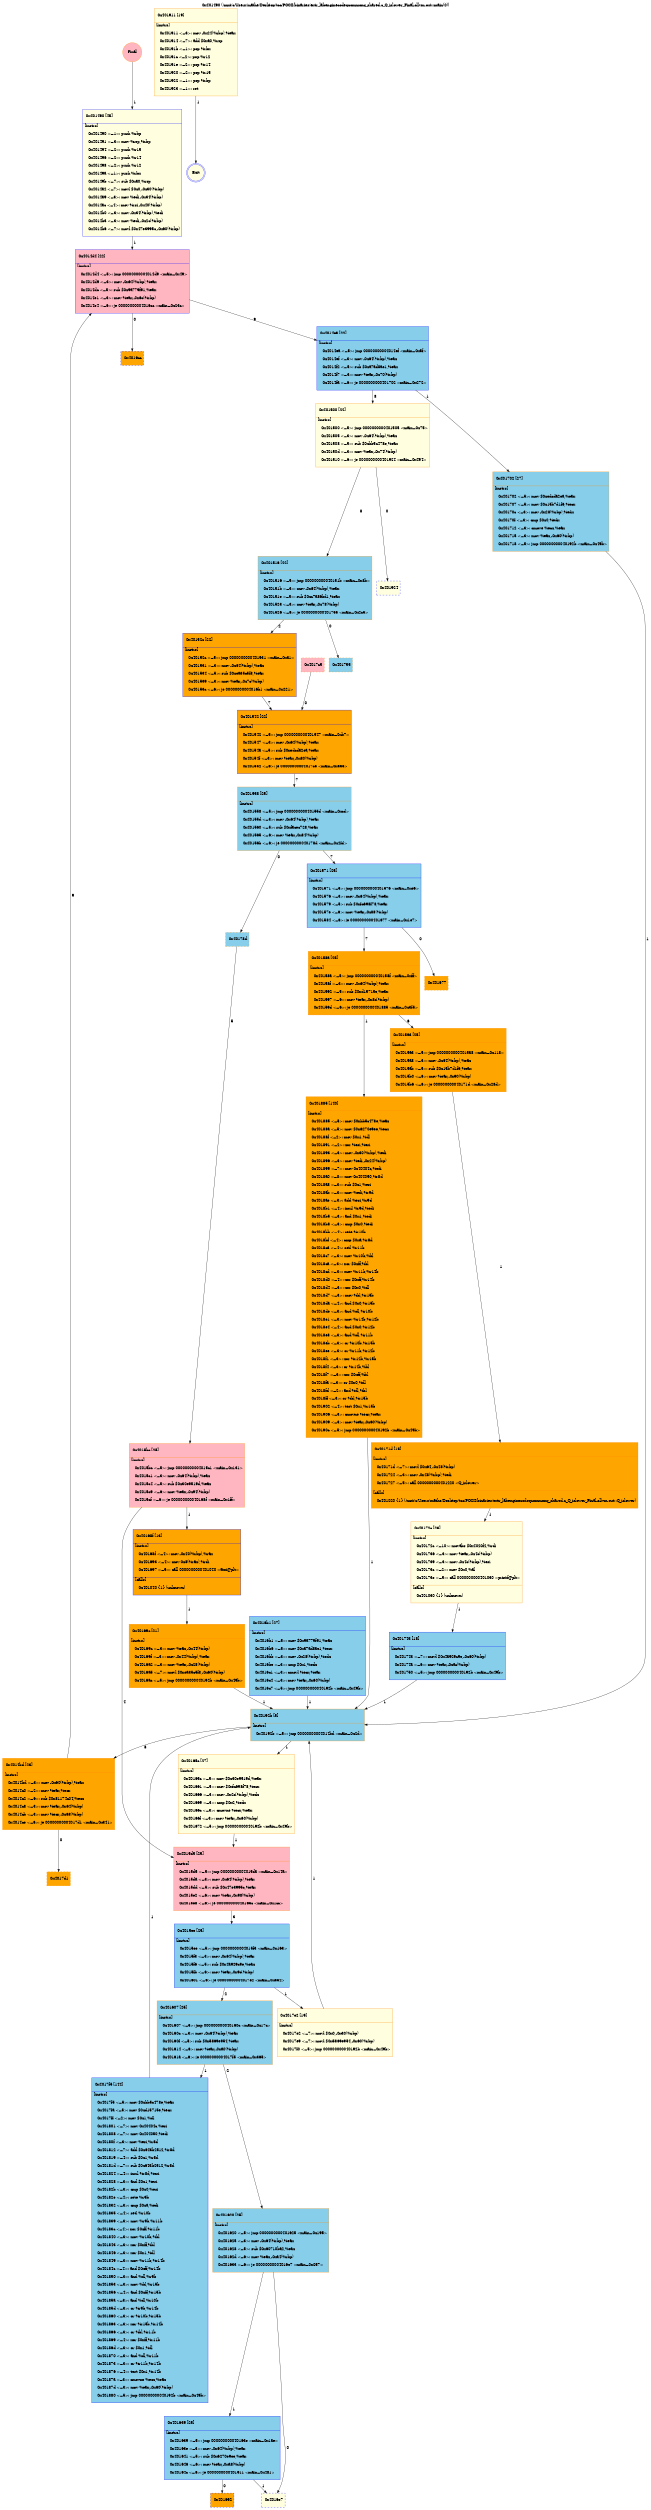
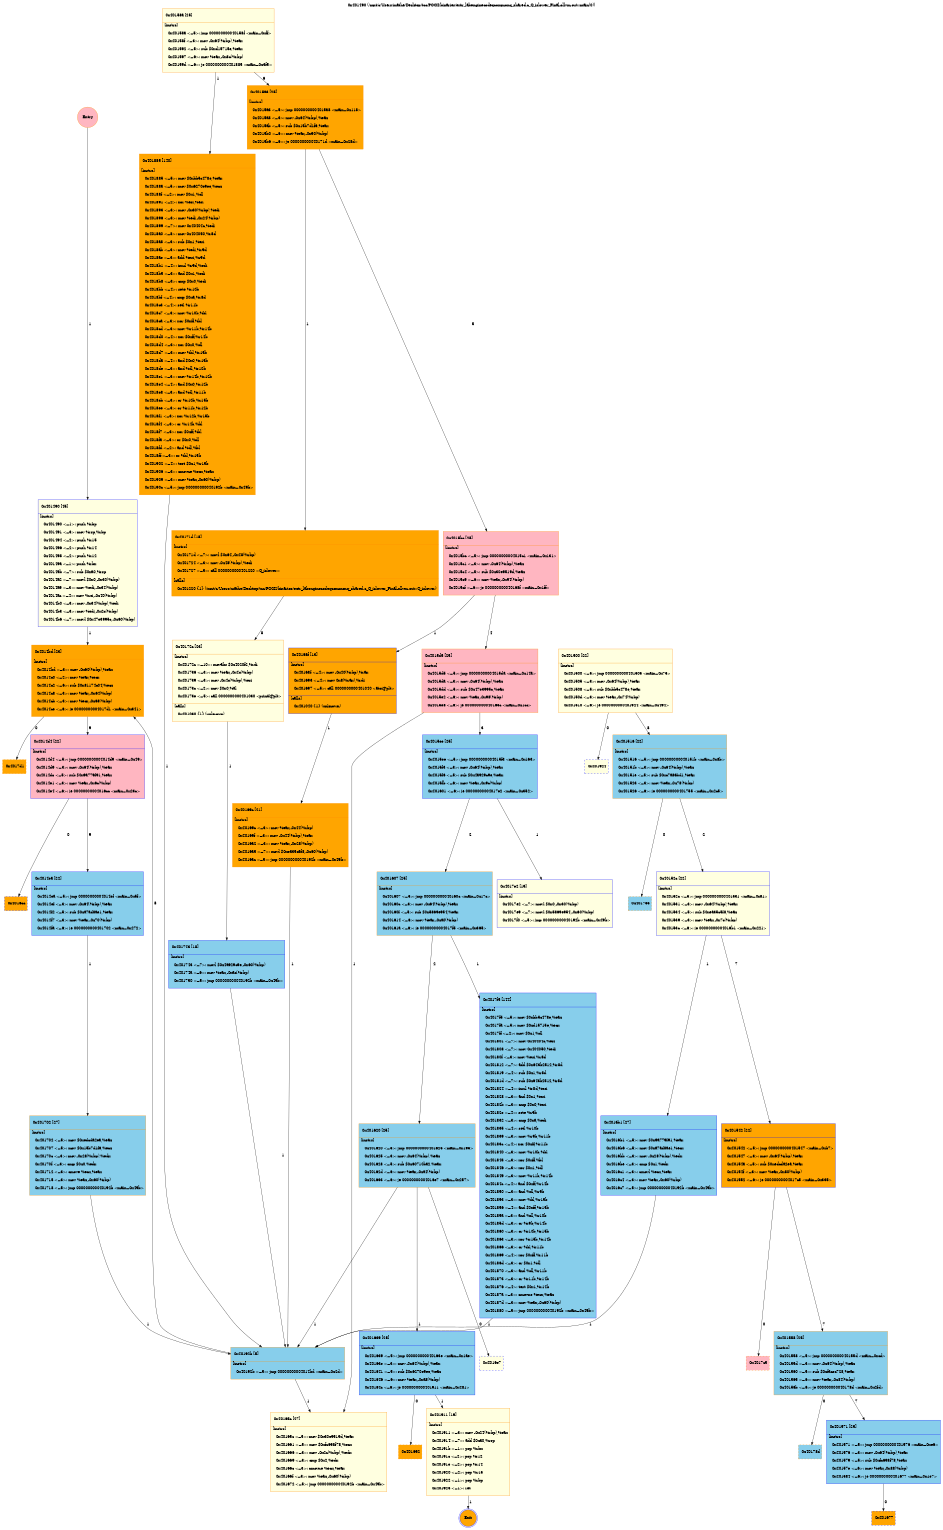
node "Final": label "Final" -> "Entry"
node "Exit": fillcolor lightyellow -> orange
edge "0x401490 [45]" -> "0x4014d4 [22]": now "0x401490 [45]" -> "0x4014bd [23]"
edge "0x4014ea [22]" -> "0x401500 [22]": removed, label "8"
node "0x40152c [22]": fillcolor orange -> lightyellow
edge "0x4017c5" -> "0x401542 [22]": reversed
edge "0x401571 [25]" -> "0x40158a [25]": removed, label "7"
node "0x40158a [25]": fillcolor orange -> lightyellow
node "0x401677": color darkorange -> blue
edge "0x40152c [22]" -> "0x4016b1 [27]": added, label "1"
edge "0x40178d" -> "0x4015bc [25]": now "0x4015a3 [25]" -> "0x4015bc [25]"
edge "0x40171d [15]" -> "0x40172c [23]": label " 1" -> " 8"
edge "0x40165c [27]" -> "0x4015d5 [25]": reversed
edge "0x4017e2 [19]" -> "0x40192b [5]": now "0x401620 [25]" -> "0x40192b [5]"
node "0x4017e2 [19]": color darkorange -> blue
edge "0x401639 [25]" -> "0x4016e7": now "0x401639 [25]" -> "0x401911 [19]"
node "0x401652": color blue -> darkorange
